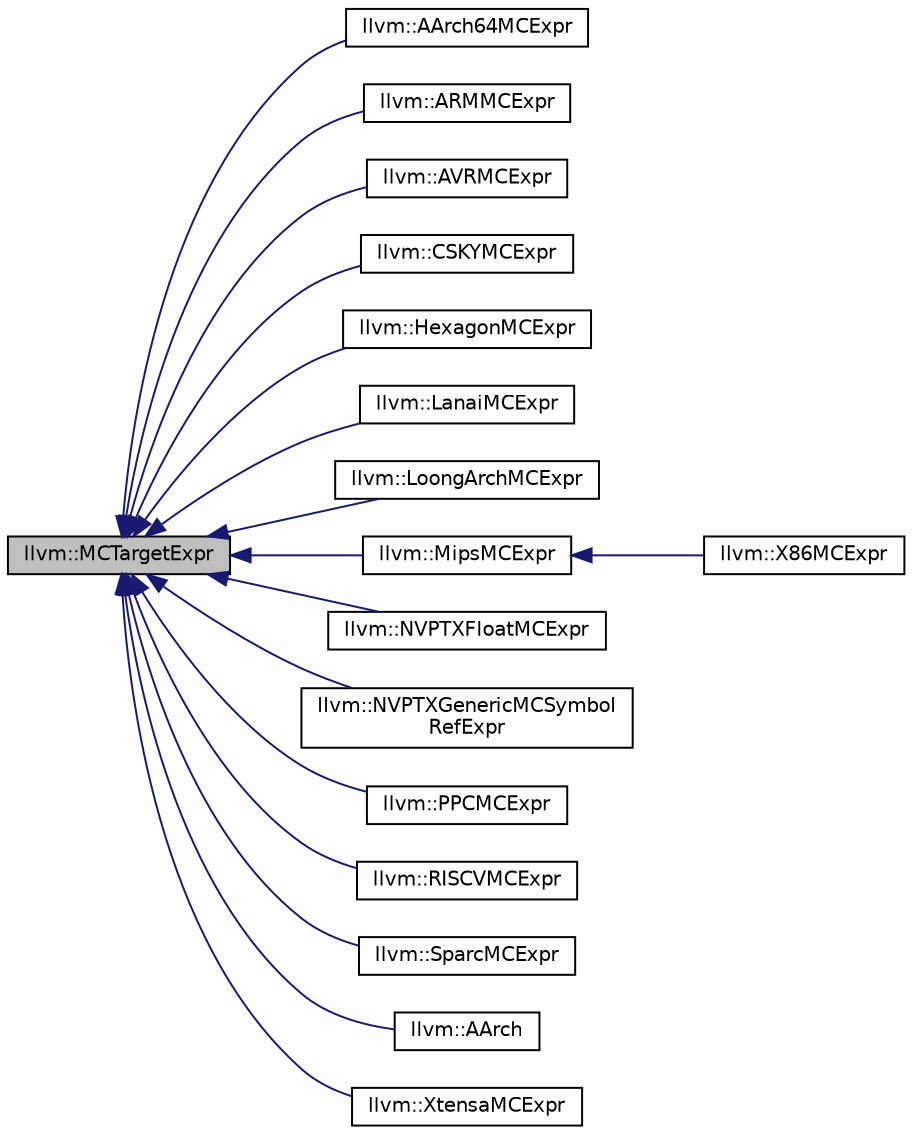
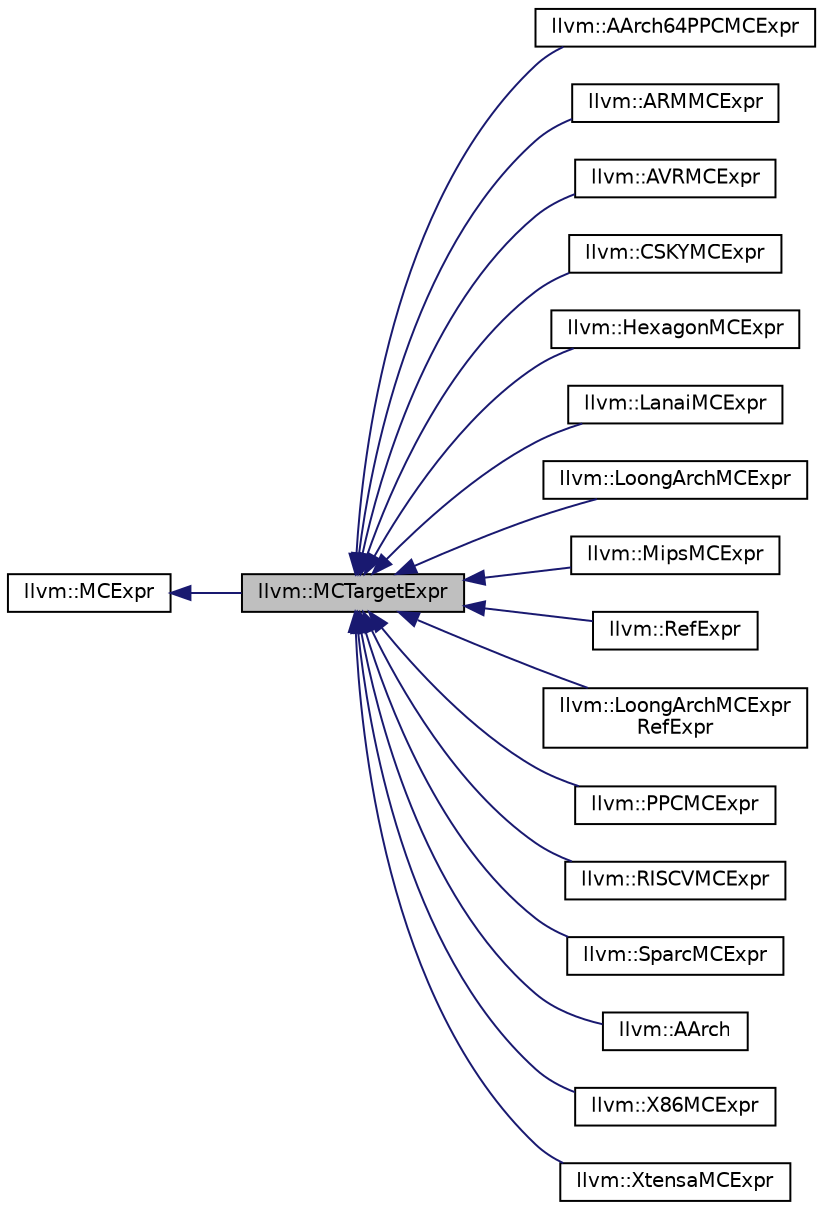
node "llvm::AArch64MCExpr": label "llvm::AArch64MCExpr" -> "llvm::AArch64PPCMCExpr"
edge "llvm::X86MCExpr" -> "llvm::MipsMCExpr": now "llvm::X86MCExpr" -> "llvm::MCTargetExpr"
node "llvm::MCExpr": added
node "llvm::NVPTXFloatMCExpr": label "llvm::NVPTXFloatMCExpr" -> "llvm::RefExpr"
node "llvm::NVPTXGenericMCSymbol RefExpr": label "llvm::NVPTXGenericMCSymbol RefExpr" -> "llvm::LoongArchMCExpr RefExpr"
